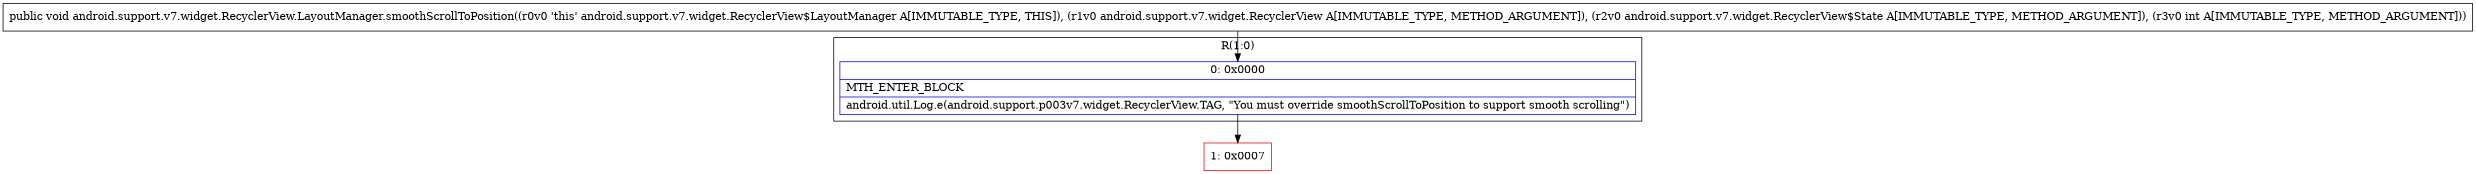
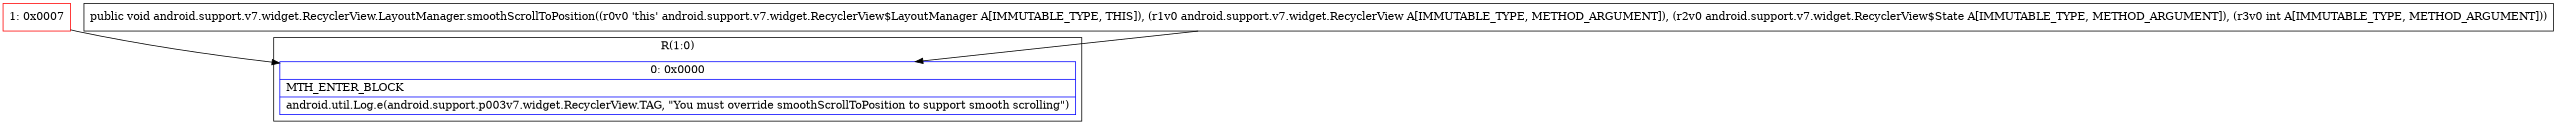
edge "0: 0x0000" -> "1: 0x0007": reversed
